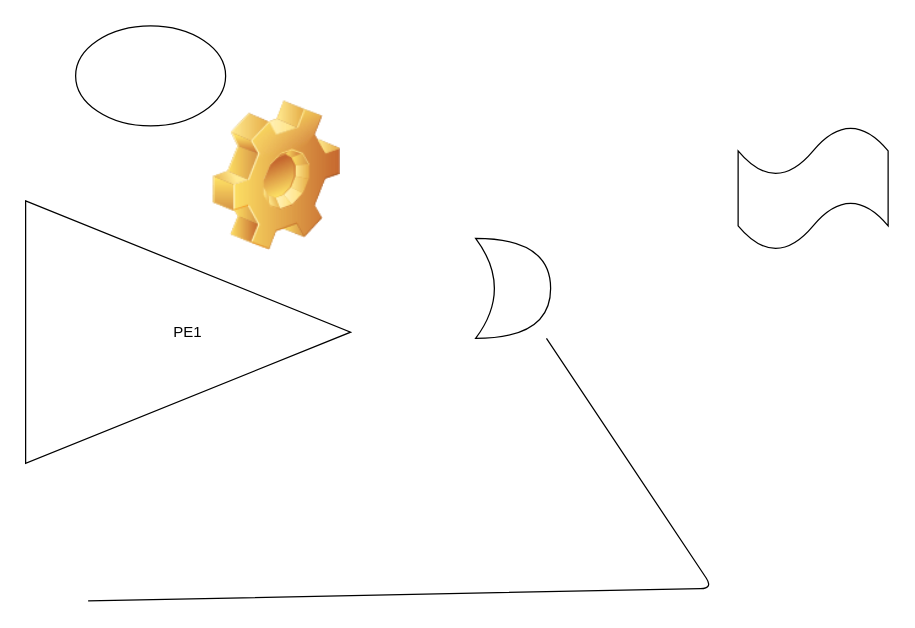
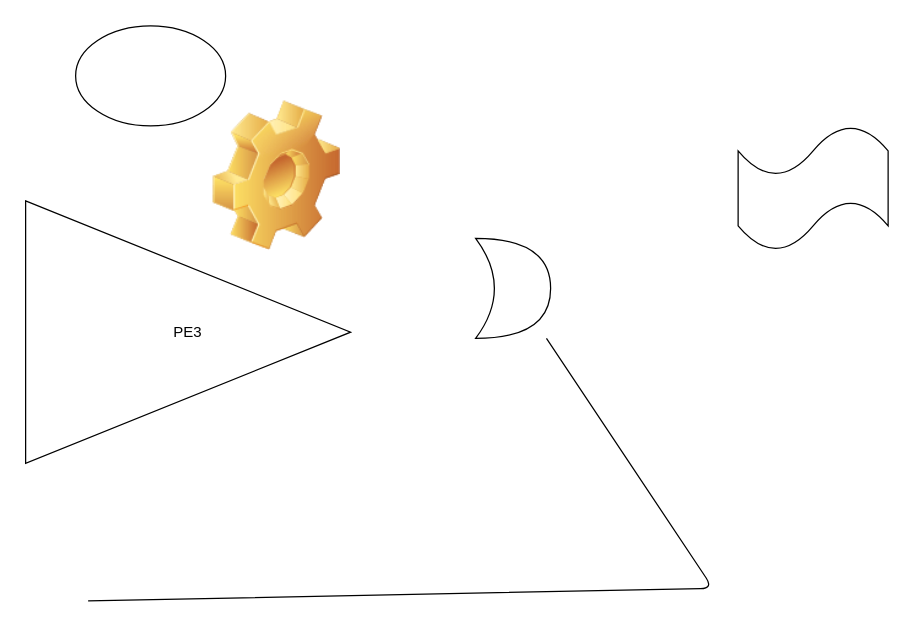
node "PE1": label "PE1" -> "PE3"
